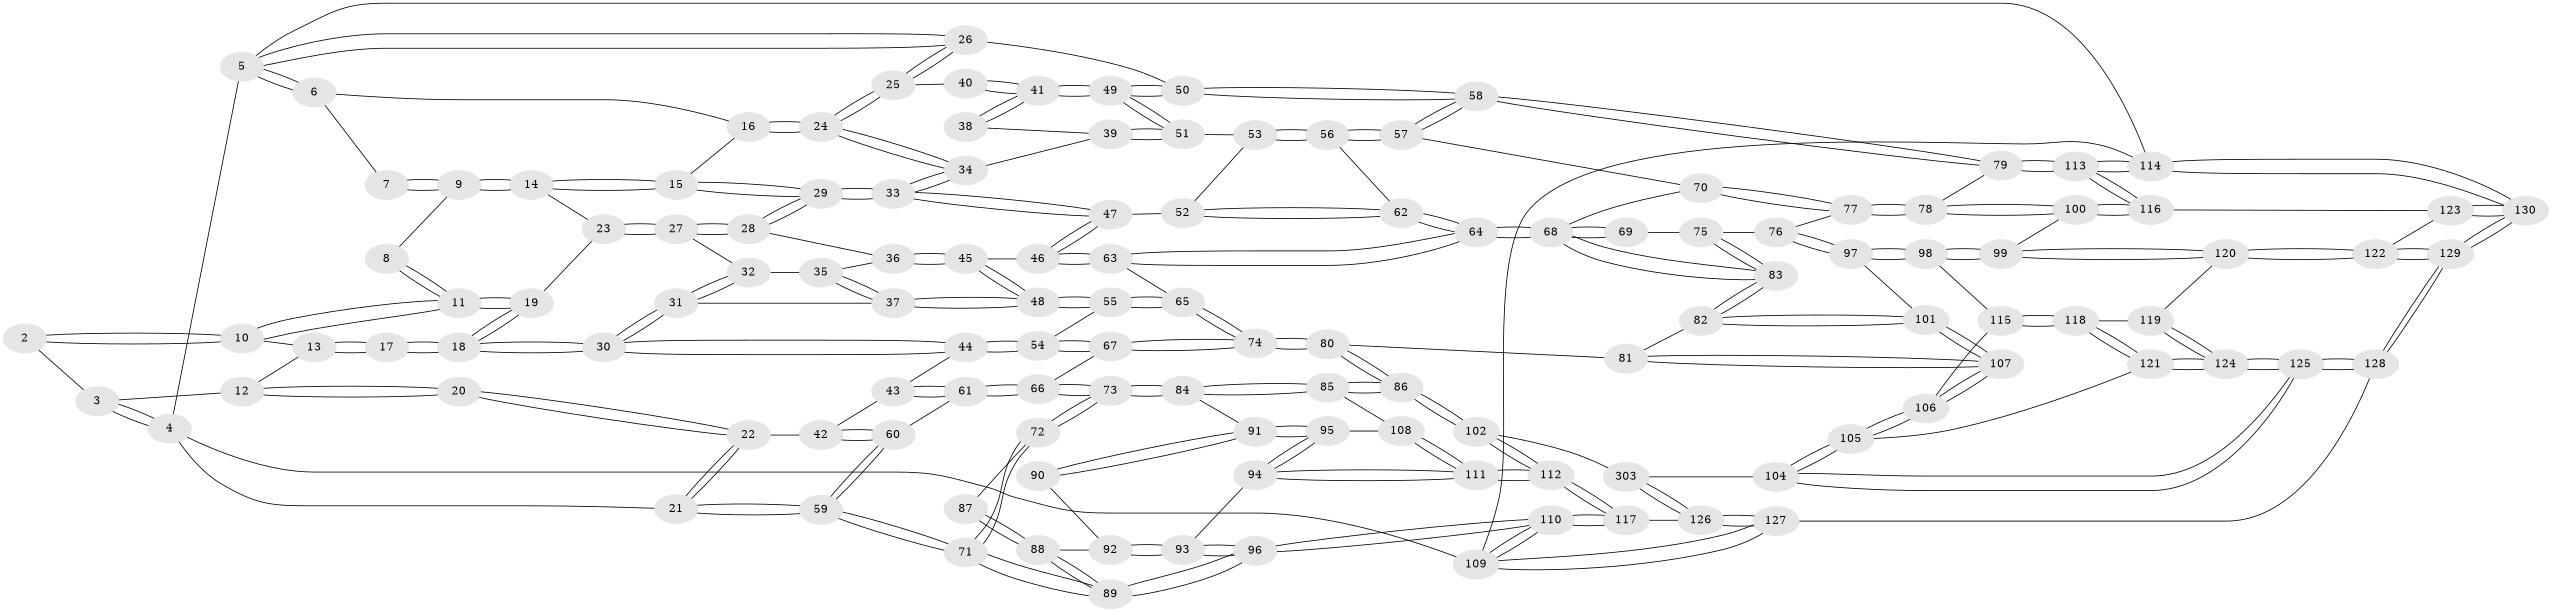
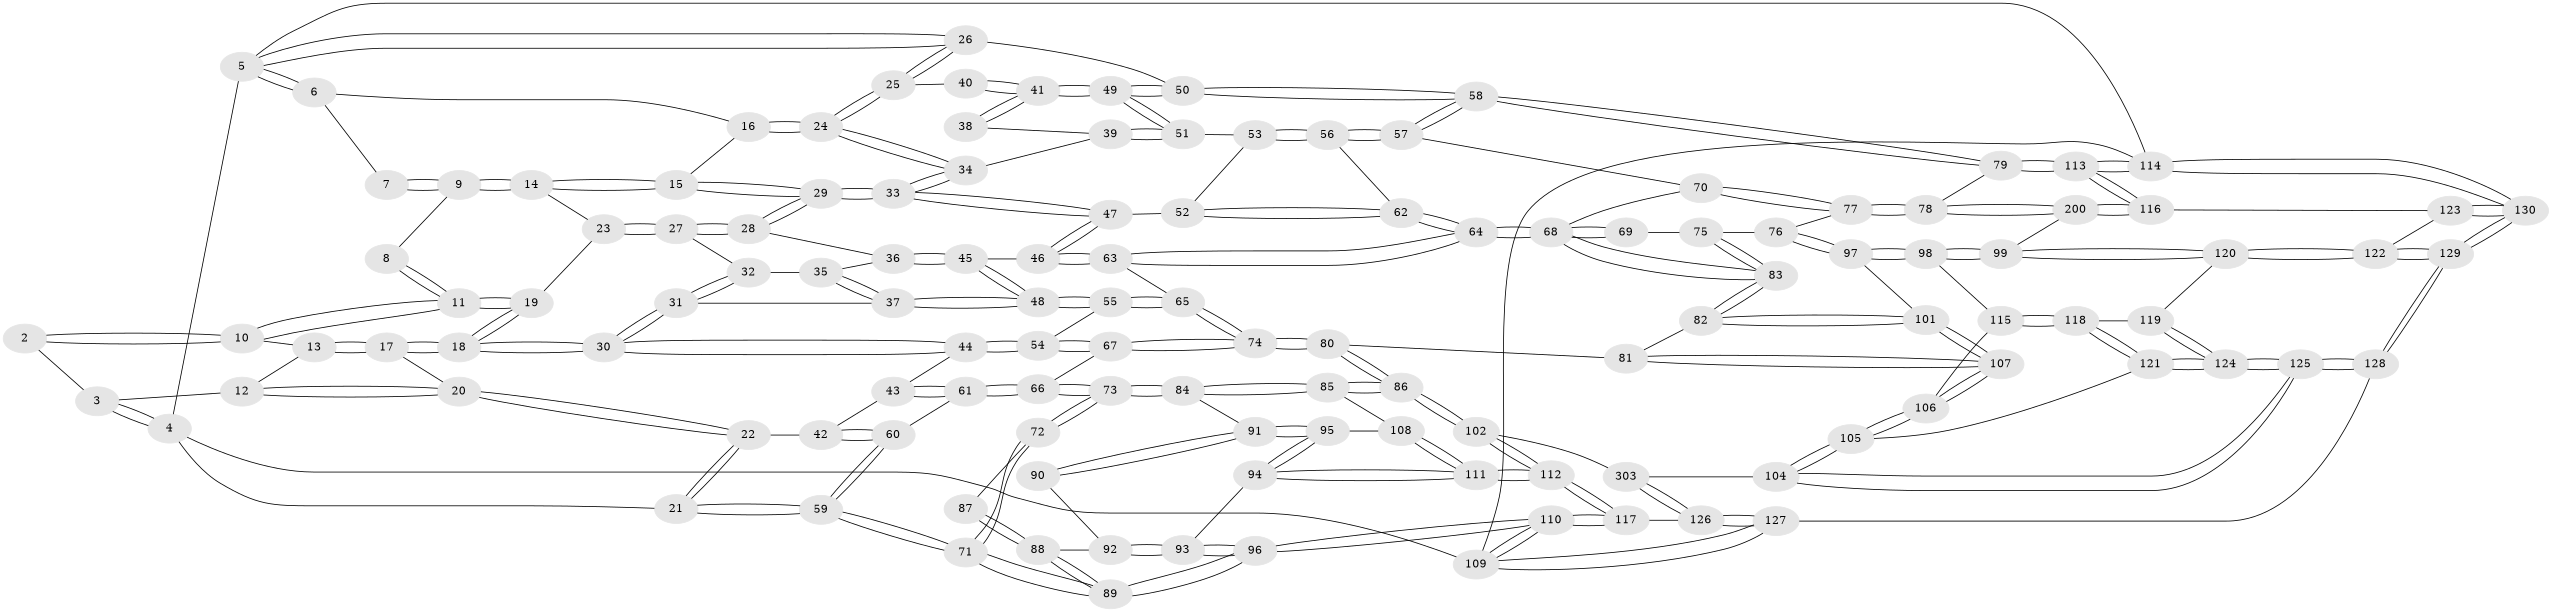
node "100": label "100" -> "200"
edge "17" -- "20": added
